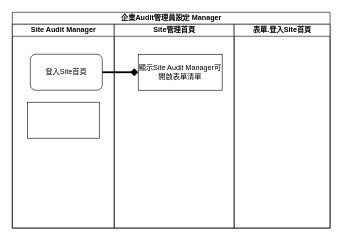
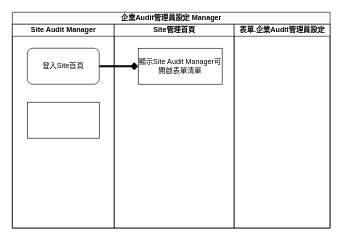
node "表單.登入Site首頁": label "表單.登入Site首頁" -> "表單.企業Audit管理員設定"
node "登入Site首頁": moved (66, 72) -> (63, 66)
node "顯示Site Audit Manager可開啟表單清單": moved (180, 72) -> (180, 66)
